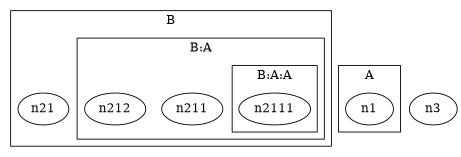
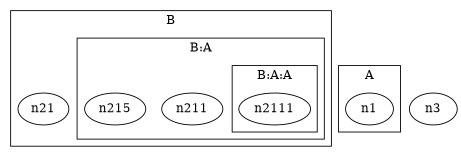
node "n212": label "n212" -> "n215"
